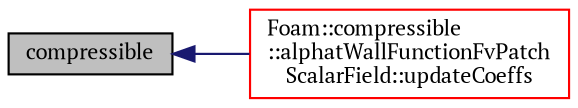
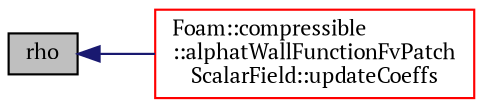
node "compressible": label "compressible" -> "rho"
